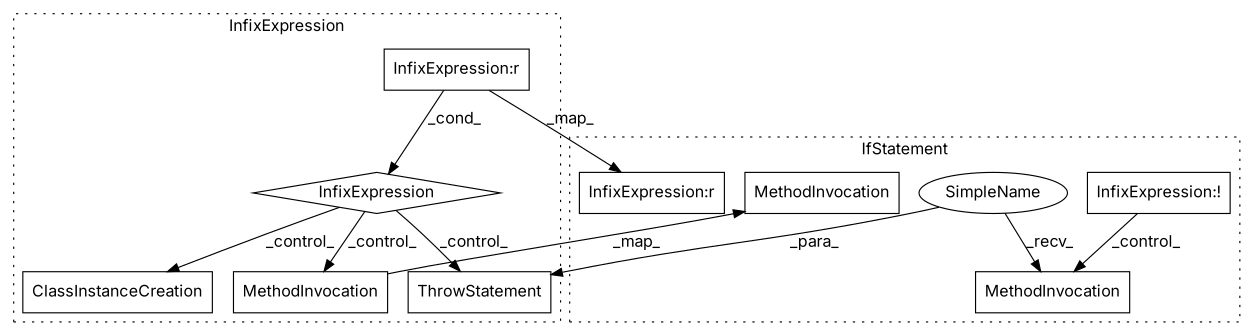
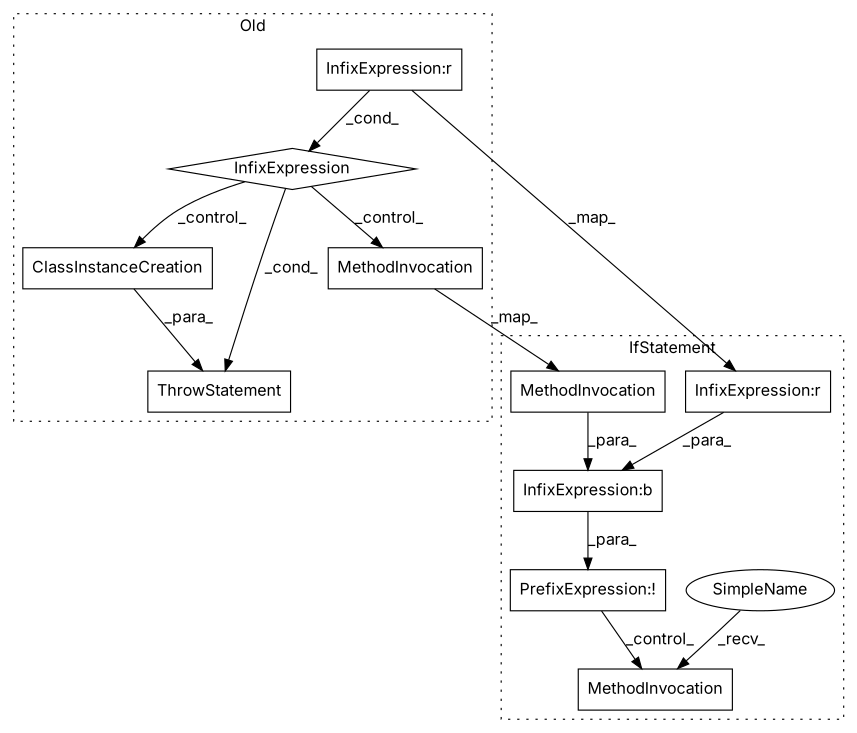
cluster "InfixExpression": label "InfixExpression" -> "Old"
node "InfixExpression:!": label "InfixExpression:!" -> "PrefixExpression:!"
edge "SimpleName" -> "ThrowStatement": now "ClassInstanceCreation" -> "ThrowStatement"
edge "InfixExpression" -> "ThrowStatement": label "_control_" -> "_cond_"
node "InfixExpression:b": added
